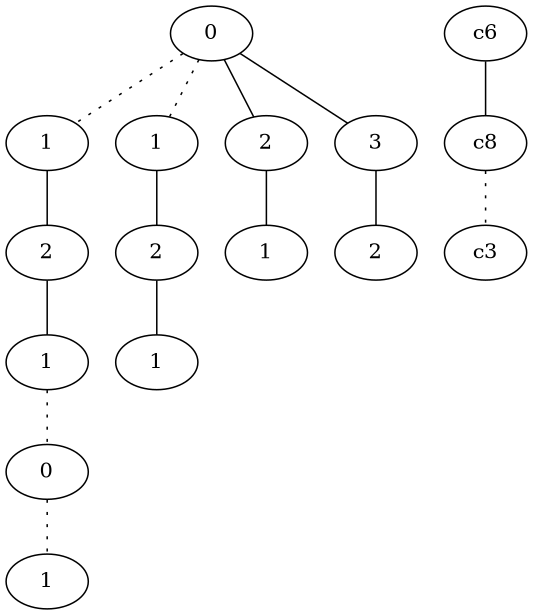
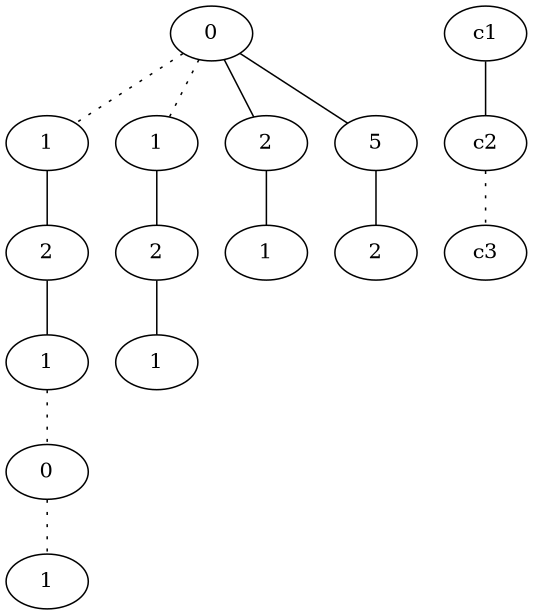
node "c6": label "c6" -> "c1"
node "3": label "3" -> "5"
node "c8": label "c8" -> "c2"
